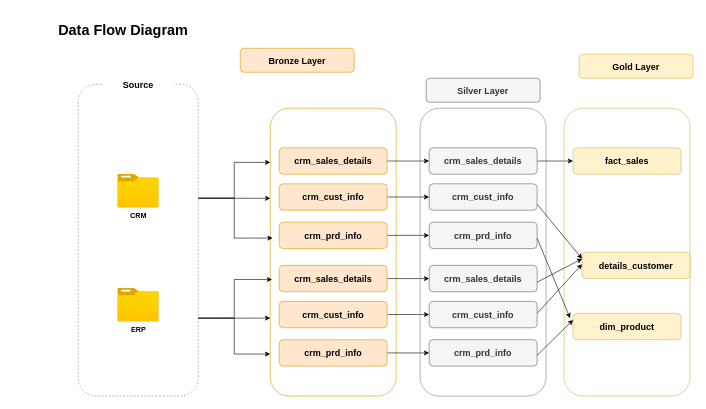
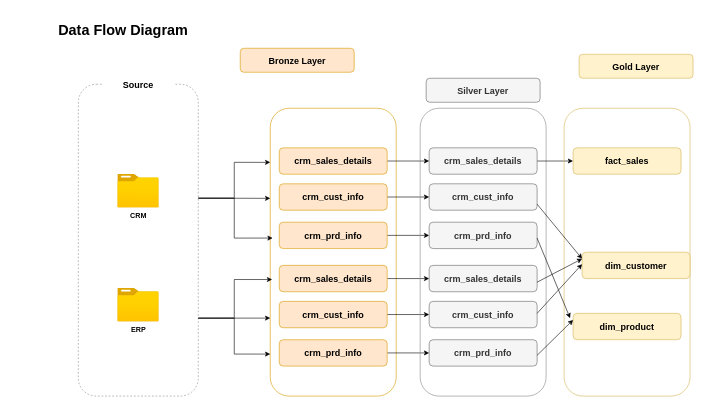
node "details_customer": label "details_customer" -> "dim_customer"
